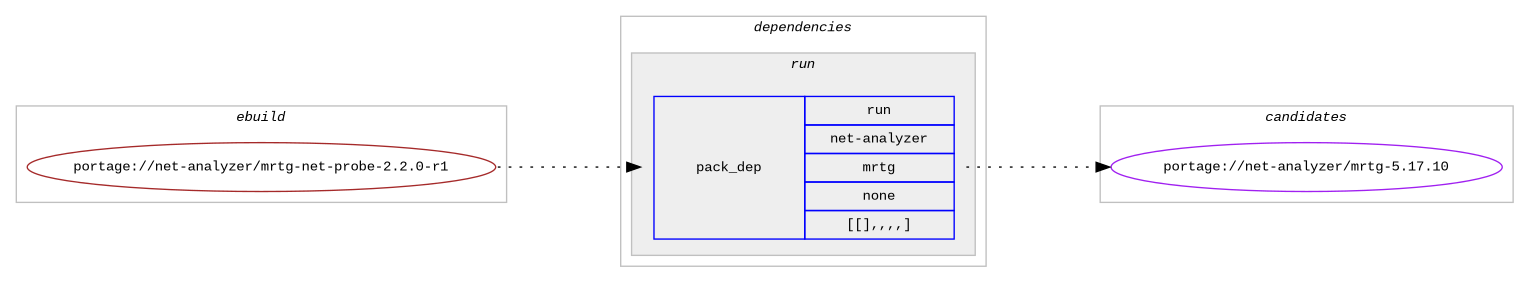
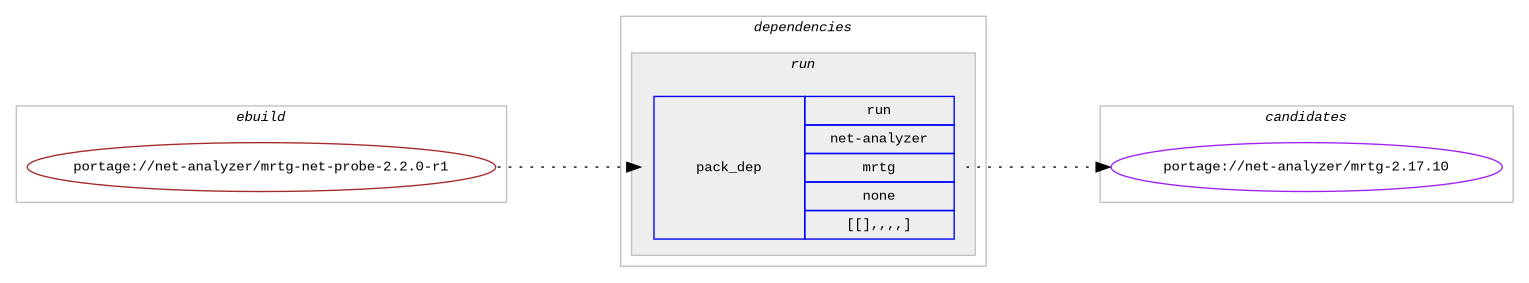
node "portage://net-analyzer/mrtg-5.17.10": label "portage://net-analyzer/mrtg-5.17.10" -> "portage://net-analyzer/mrtg-2.17.10"
